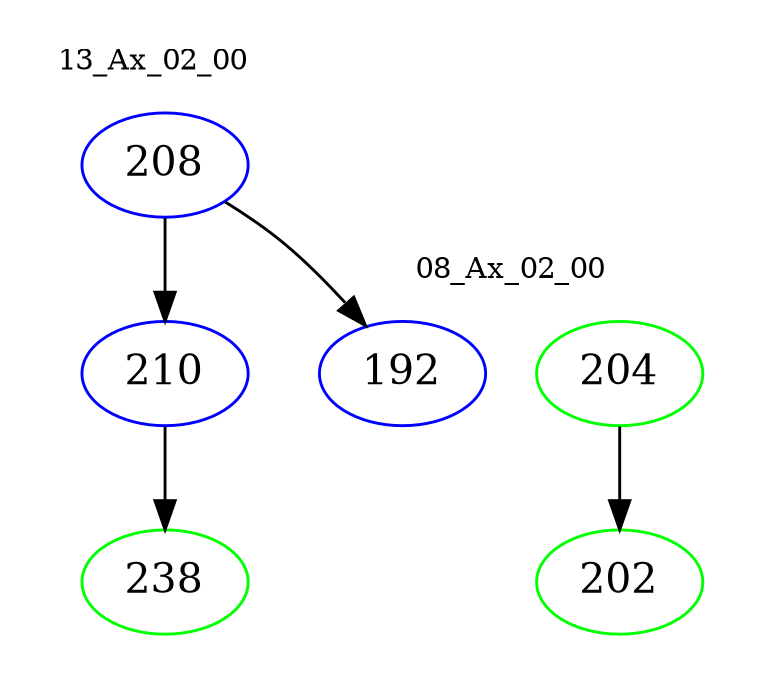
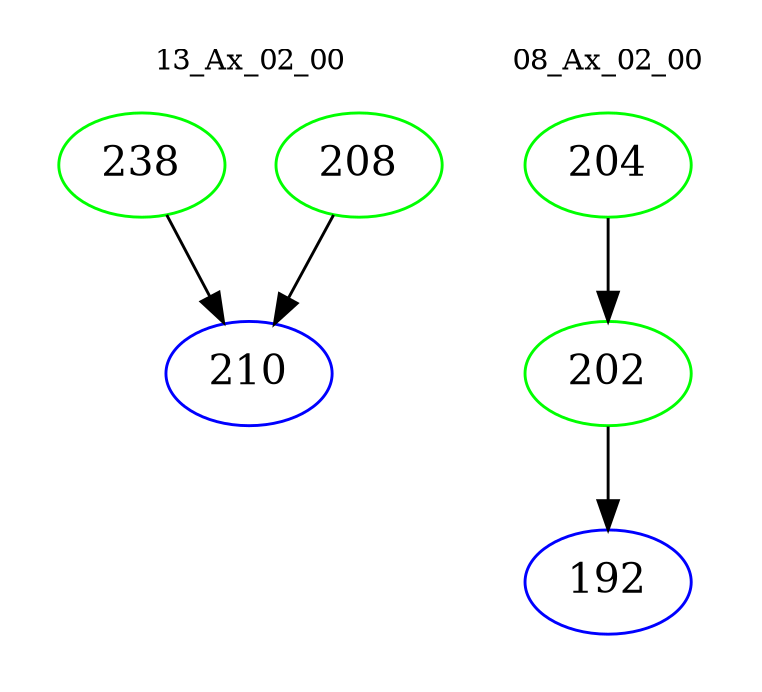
node "208": color blue -> green
edge "208" -> "192": now "202" -> "192"
edge "210" -> "238": reversed
